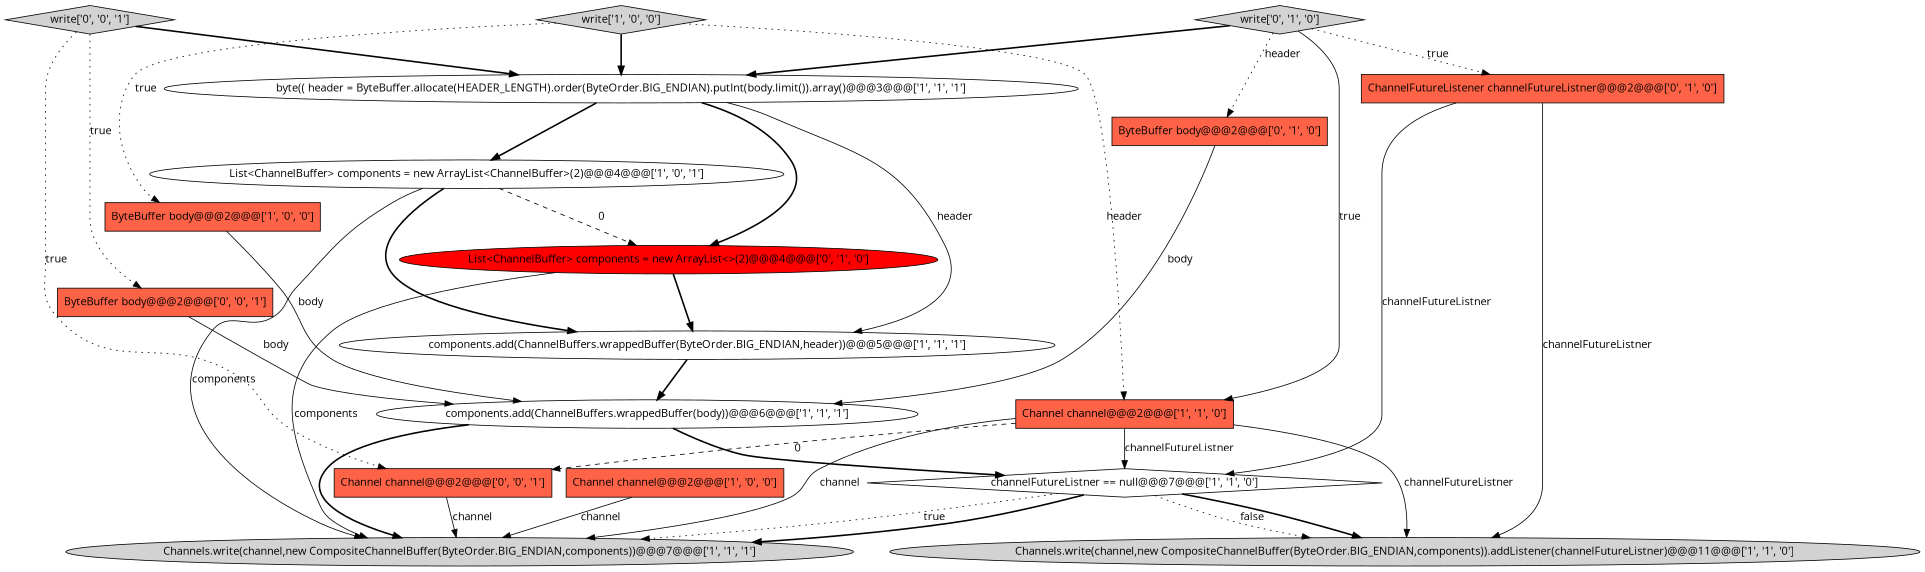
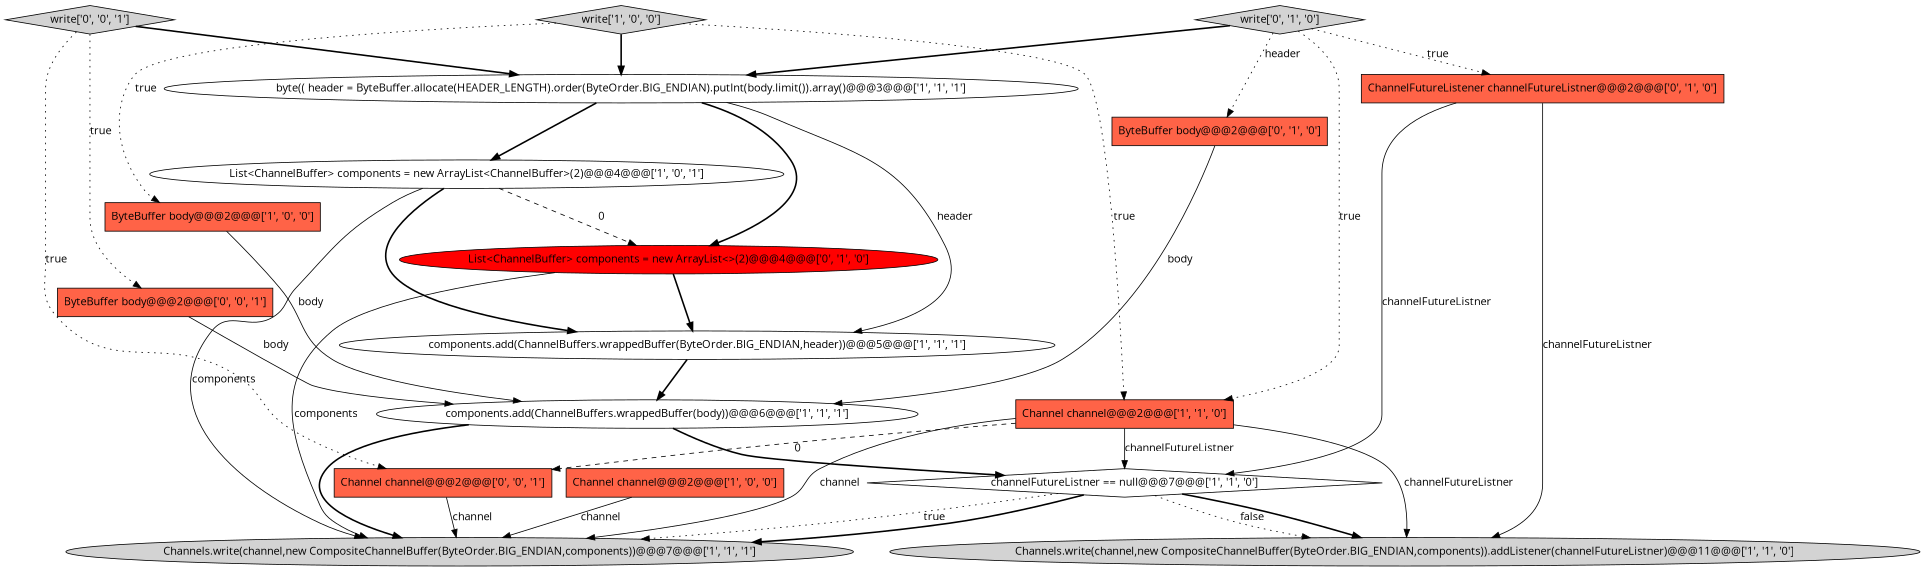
edge "write['1', '0', '0']" -> "Channel channel@@@2@@@['1', '1', '0']": label "header" -> "true"
edge "write['0', '1', '0']" -> "Channel channel@@@2@@@['1', '1', '0']": style solid -> dotted
